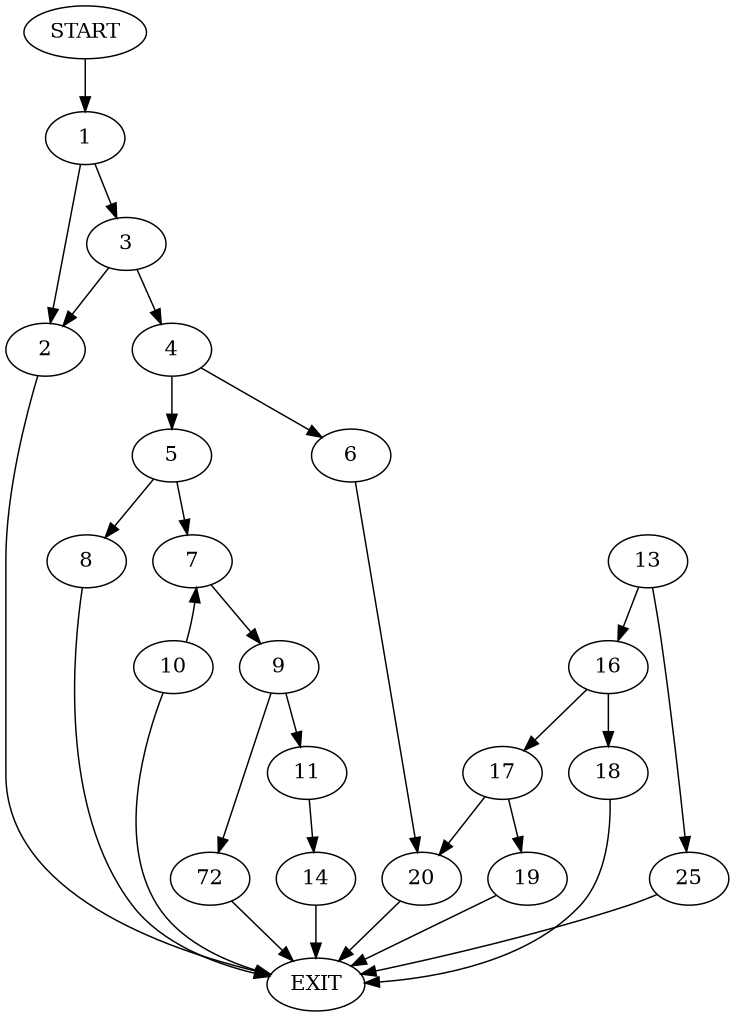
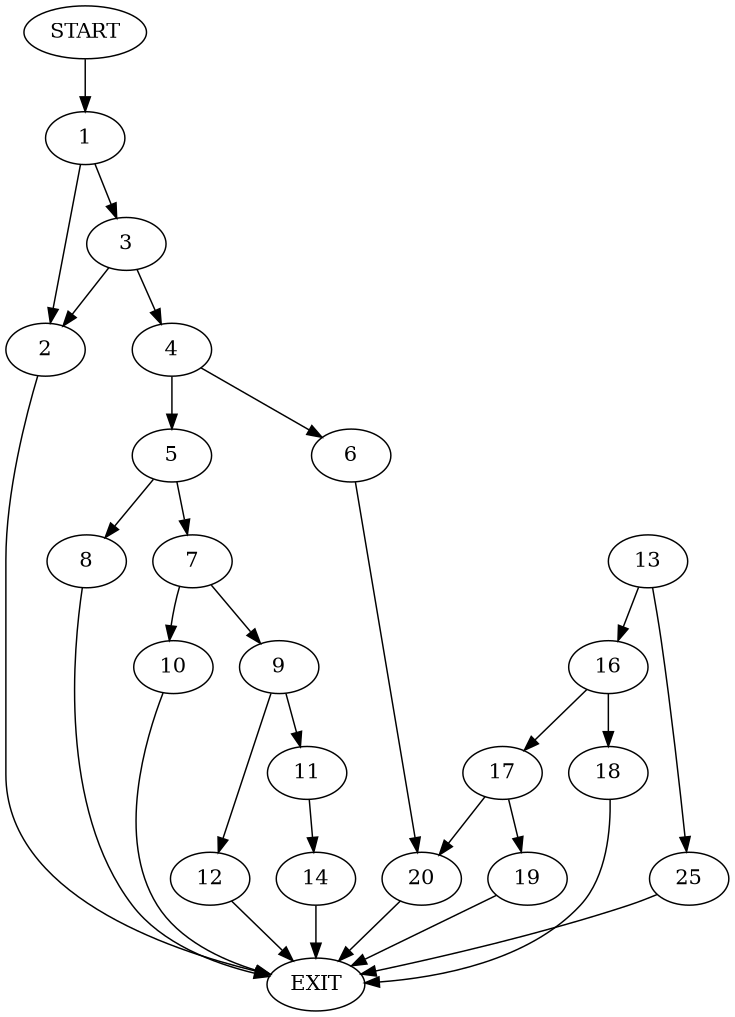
edge "10" -> "7": reversed
node "72": label "72" -> "12"
